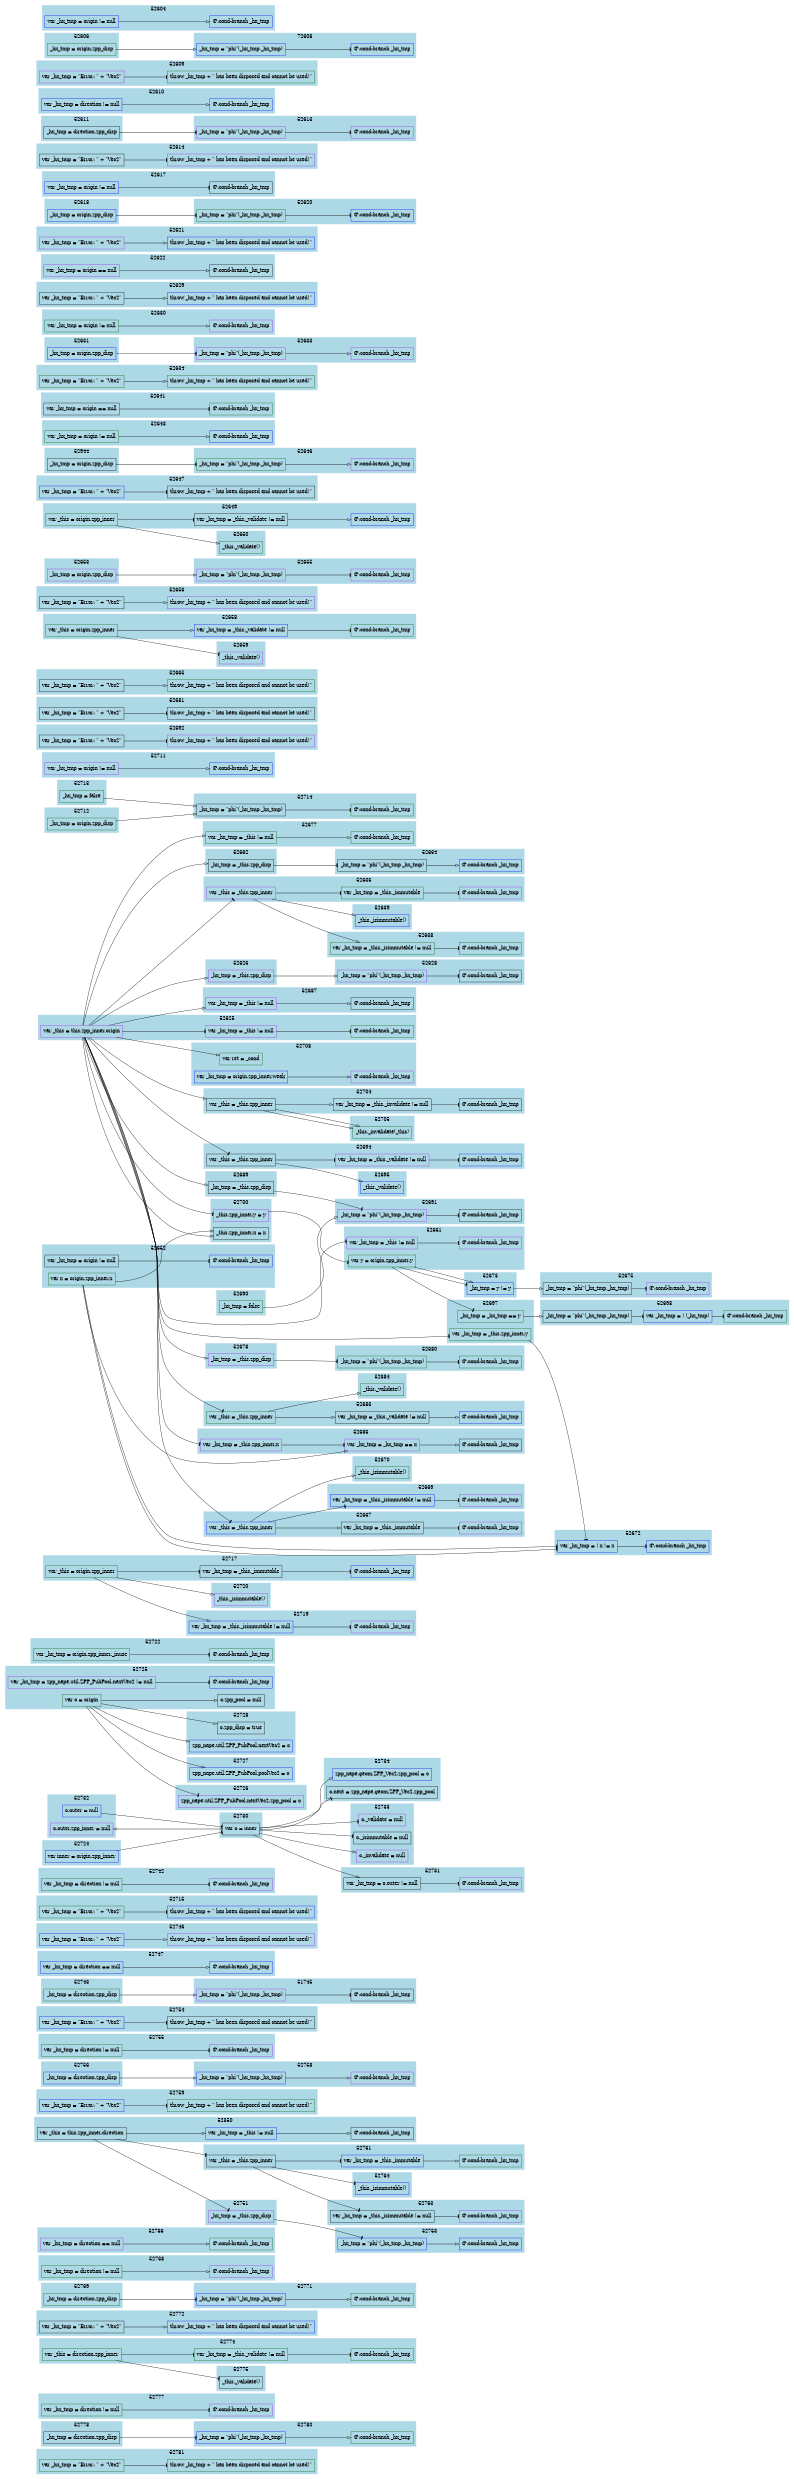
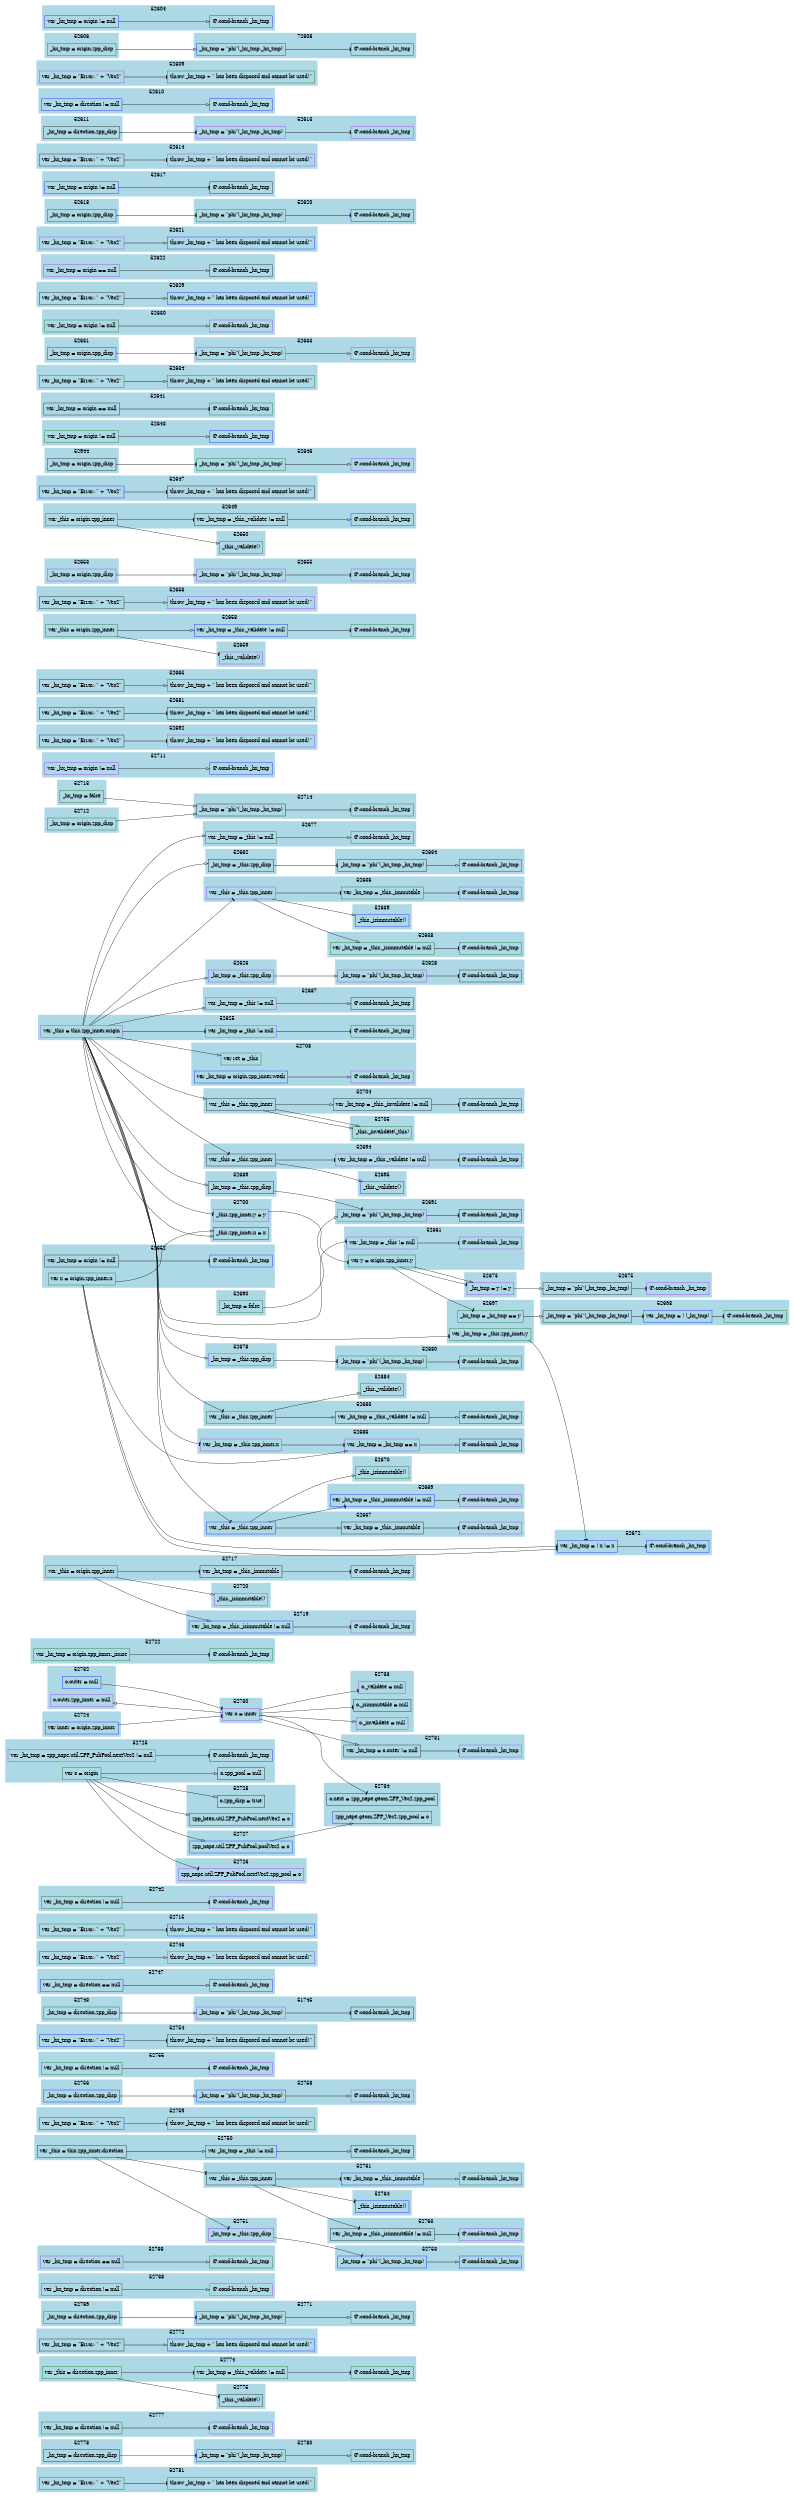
node "var ret = _cond": label "var ret = _cond" -> "var ret = _this"
node "_hx_tmp = y != y": color blue -> purple
node "zpp_nape.util.ZPP_PubPool.nextVec2 = o": label "zpp_nape.util.ZPP_PubPool.nextVec2 = o" -> "zpp_been.util.ZPP_PubPool.nextVec2 = o"
edge "var o = inner" -> "zpp_nape.geom.ZPP_Vec2.zpp_pool = o": now "zpp_nape.util.ZPP_PubPool.poolVec2 = o" -> "zpp_nape.geom.ZPP_Vec2.zpp_pool = o"
node "var o = inner": color black -> purple
cluster "52350": label "52350" -> "52750"
